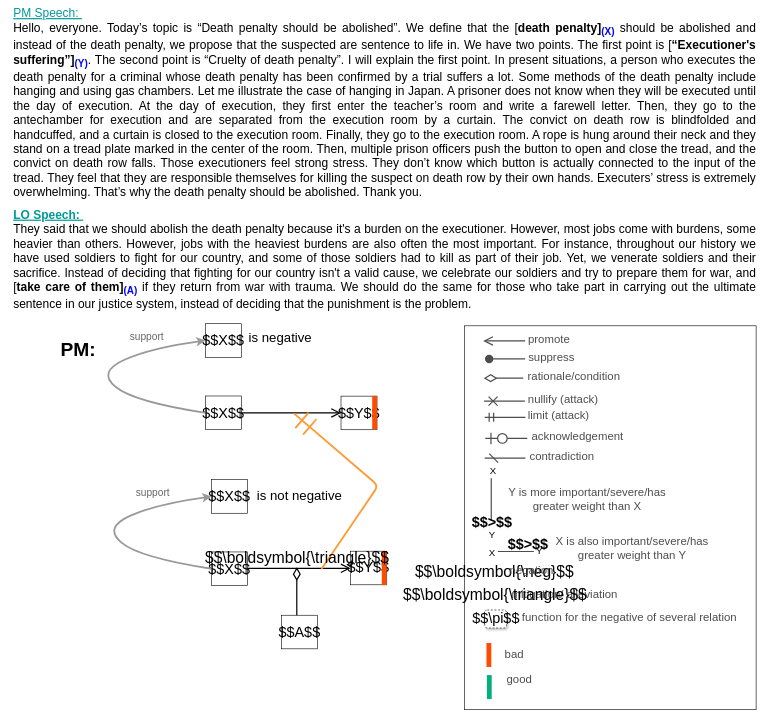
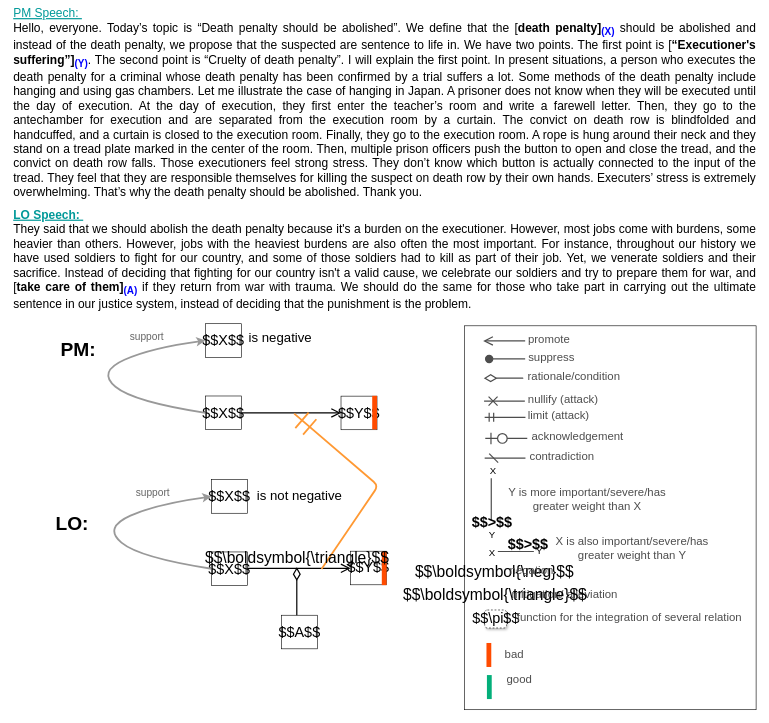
node "LO:": added
node "function for the negative of several relation": label "function for the negative of several relation" -> "function for the integration of several relation"
